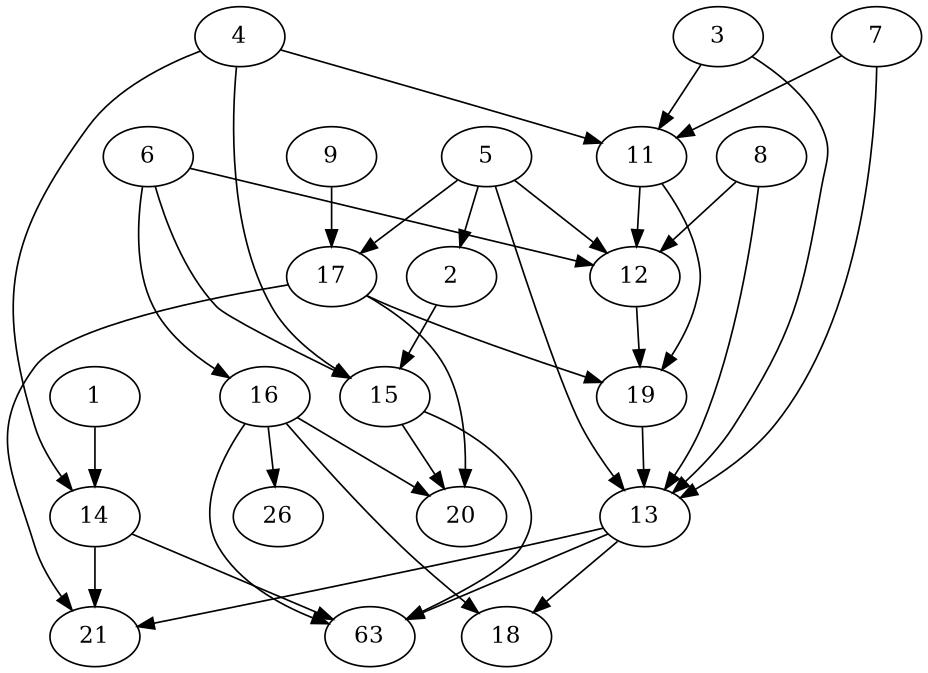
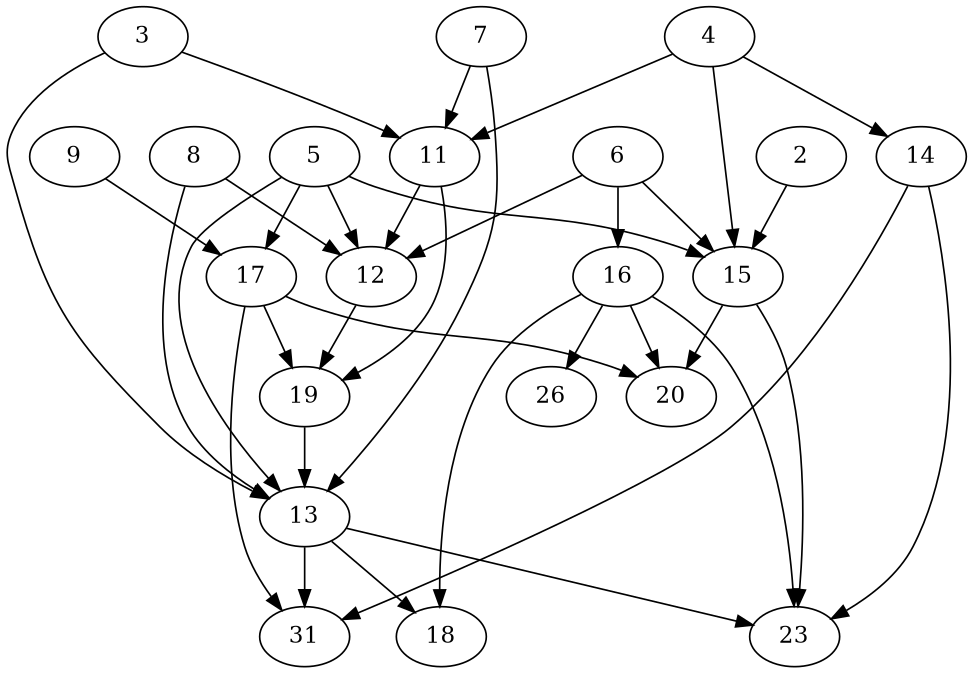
edge "5" -> "2": now "5" -> "15"
node "1": removed
node "21": label "21" -> "31"
node "63": label "63" -> "23"
